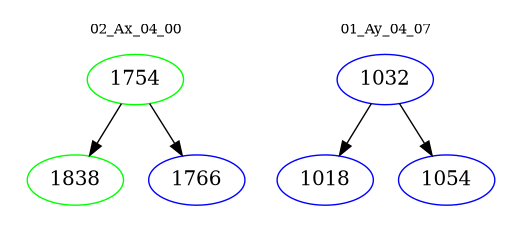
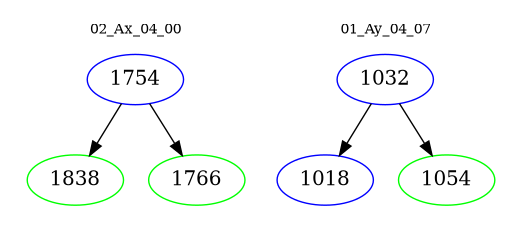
node "1754": color green -> blue
node "1766": color blue -> green
node "1054": color blue -> green
